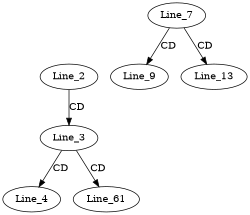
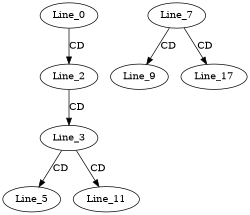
node "Line_0": added
node "Line_13": label "Line_13" -> "Line_17"
node "Line_4": label "Line_4" -> "Line_5"
node "Line_61": label "Line_61" -> "Line_11"
